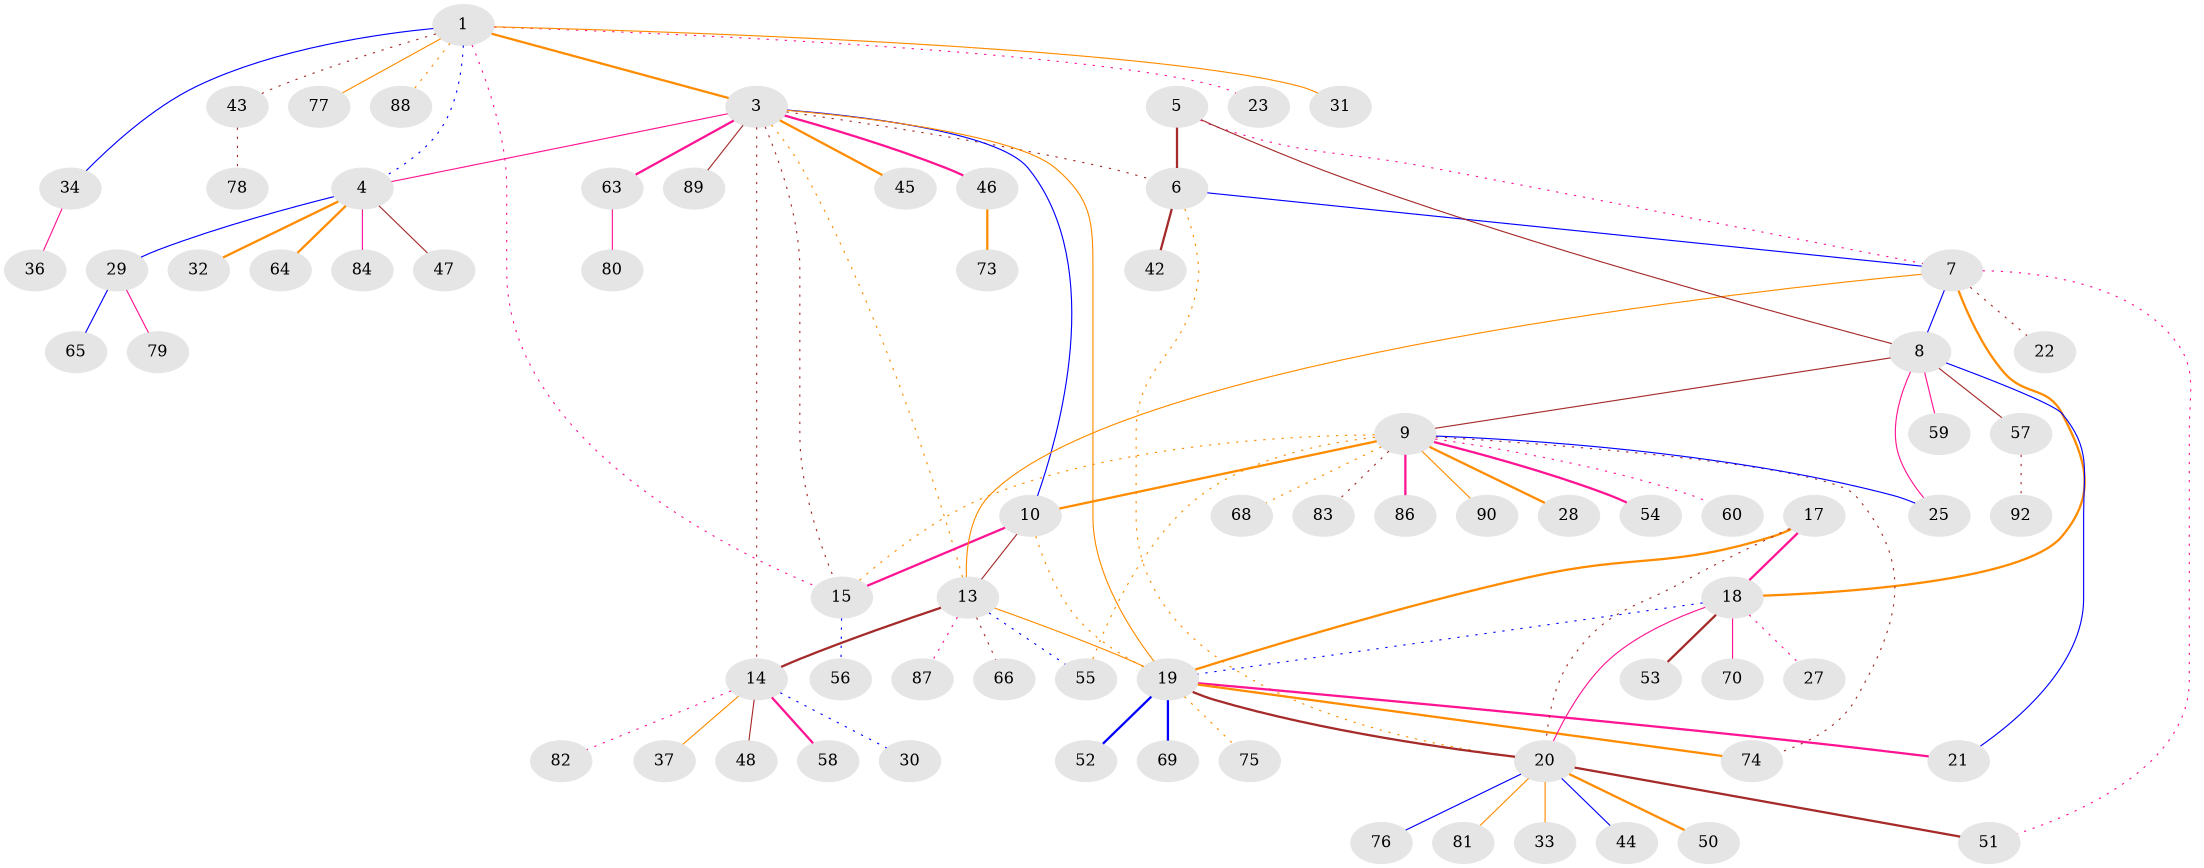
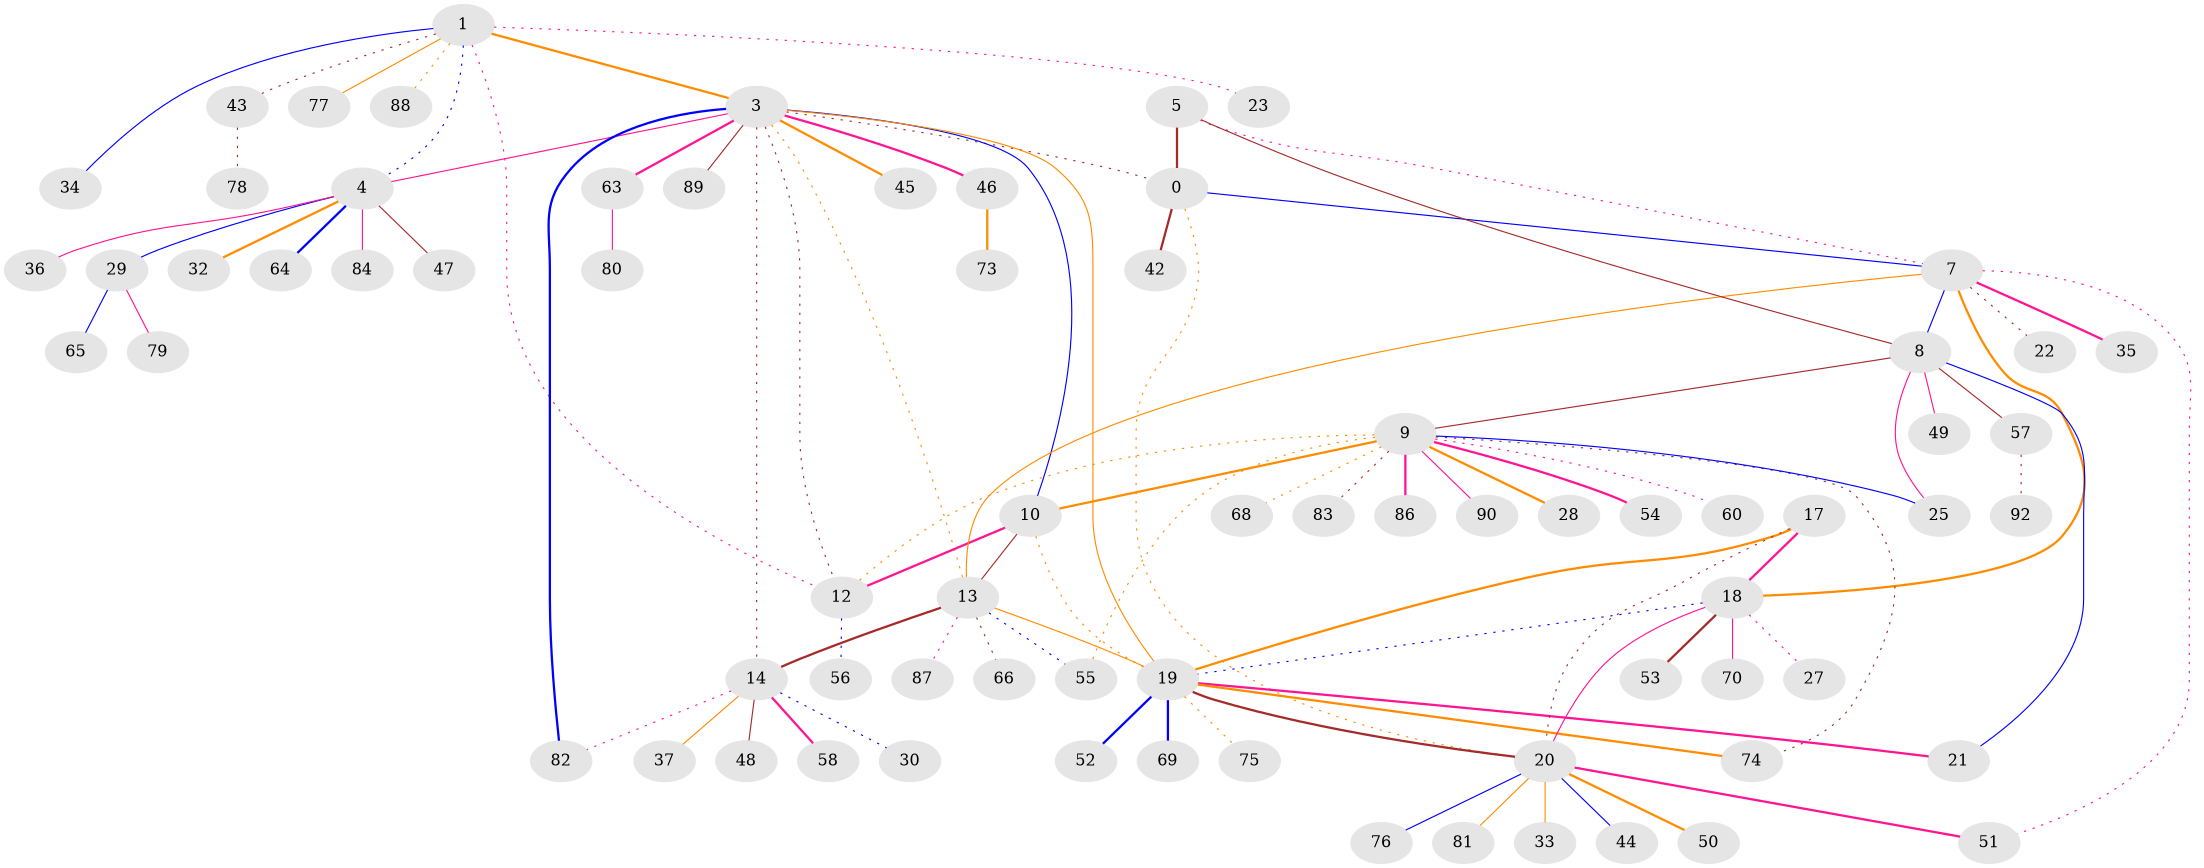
node "31": removed
node "6": label "6" -> "0"
edge "4" -- "64": color darkorange -> blue
edge "34" -- "36": now "4" -- "36"
node "35": added
edge "3" -- "82": added
node "59": label "59" -> "49"
edge "9" -- "90": color darkorange -> deeppink
node "15": label "15" -> "12"
edge "20" -- "51": color brown -> deeppink
